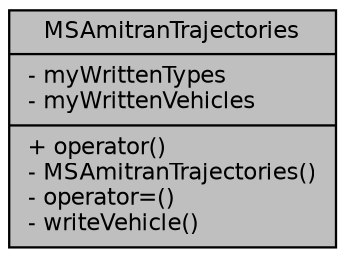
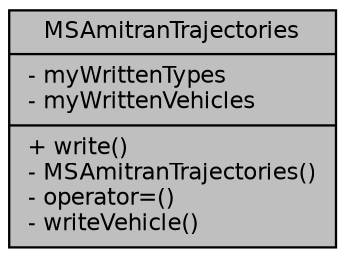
node "MSAmitranTrajectories": text "+ operator()" -> "+ write()"
